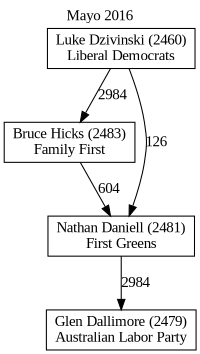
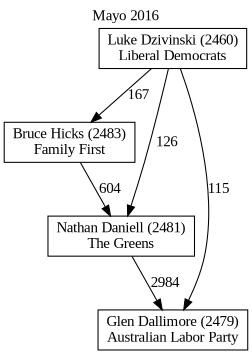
edge "Luke Dzivinski (2460) Liberal Democrats" -> "Bruce Hicks (2483) Family First": label "2984" -> "167"
edge "Luke Dzivinski (2460) Liberal Democrats" -> "Glen Dallimore (2479) Australian Labor Party": added, label "115"
node "Nathan Daniell (2481) First Greens": label "Nathan Daniell (2481) First Greens" -> "Nathan Daniell (2481) The Greens"
